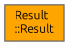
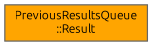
node "Result ::Result": label "Result ::Result" -> "PreviousResultsQueue ::Result"
